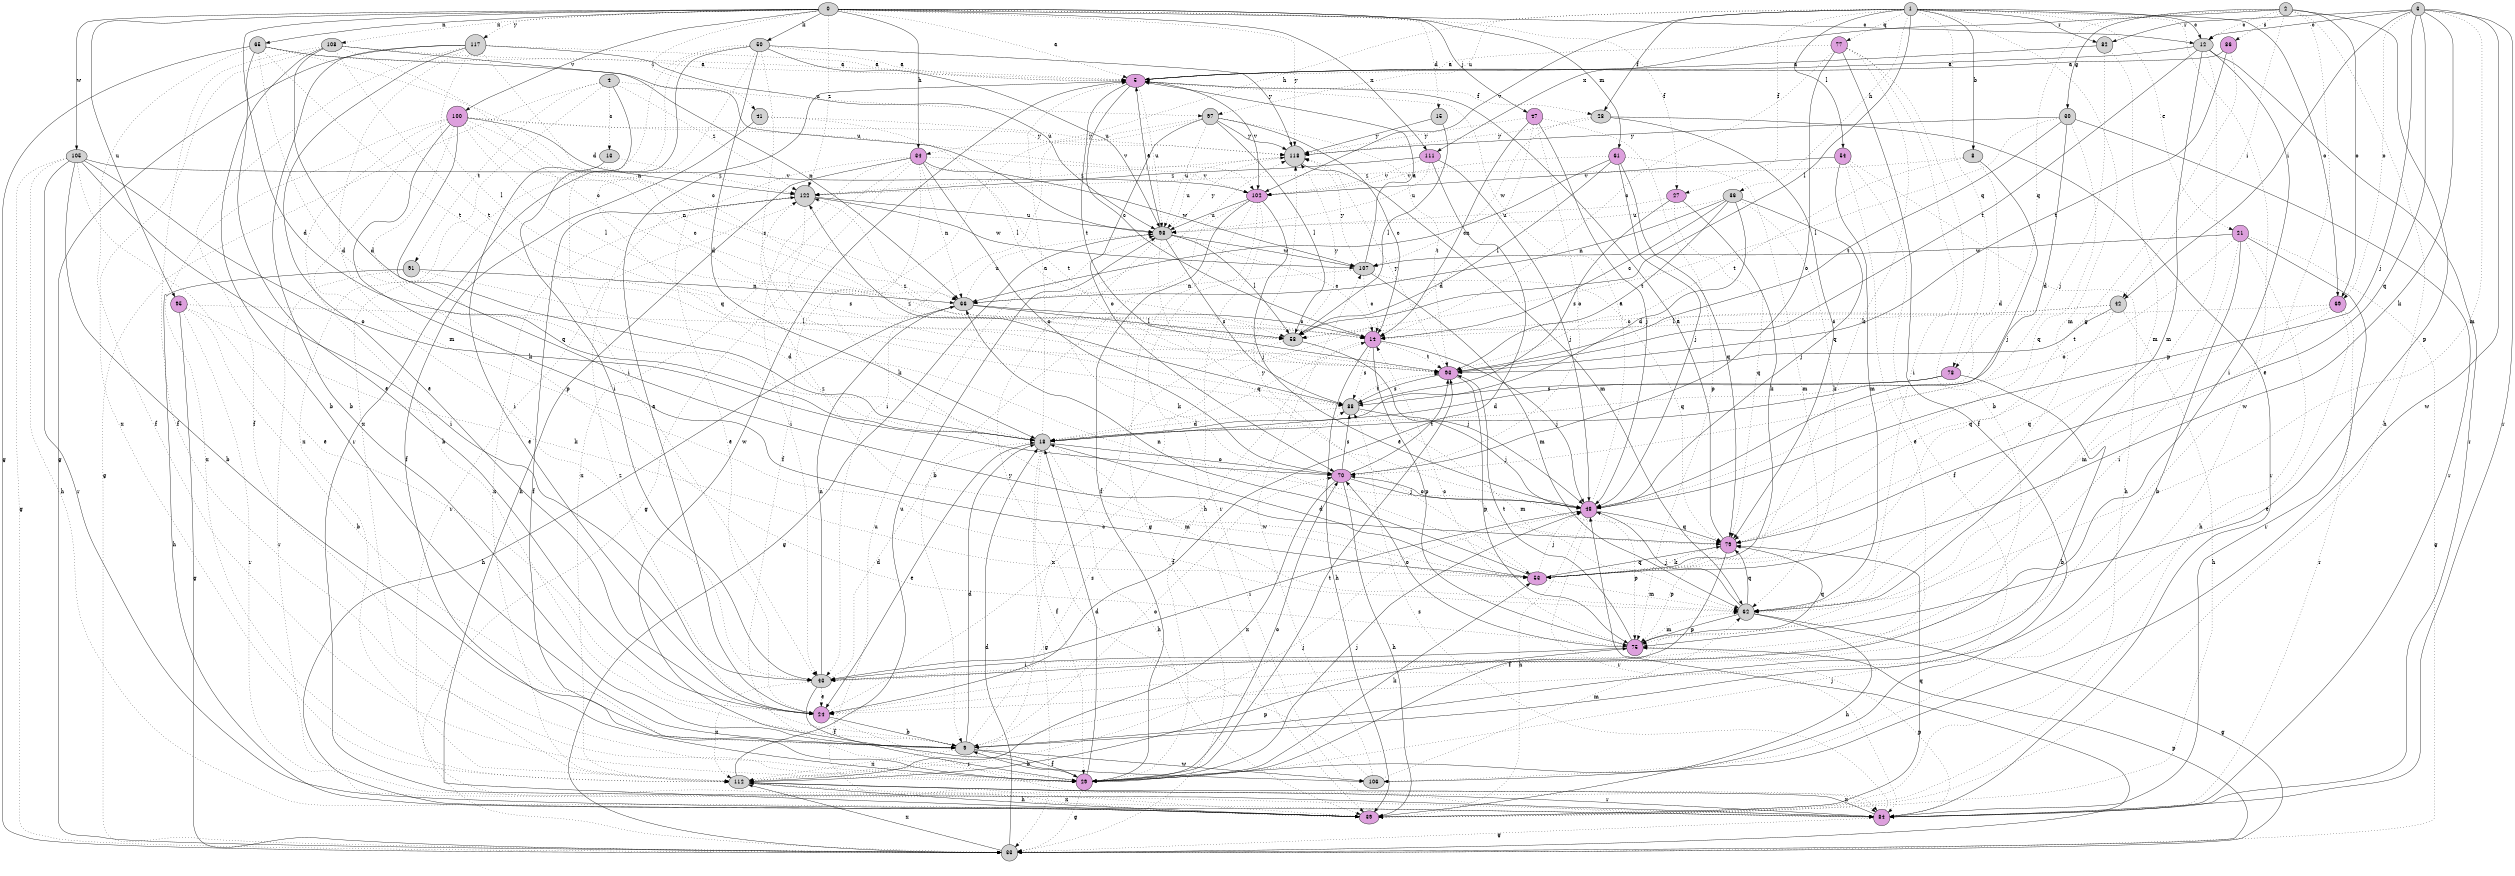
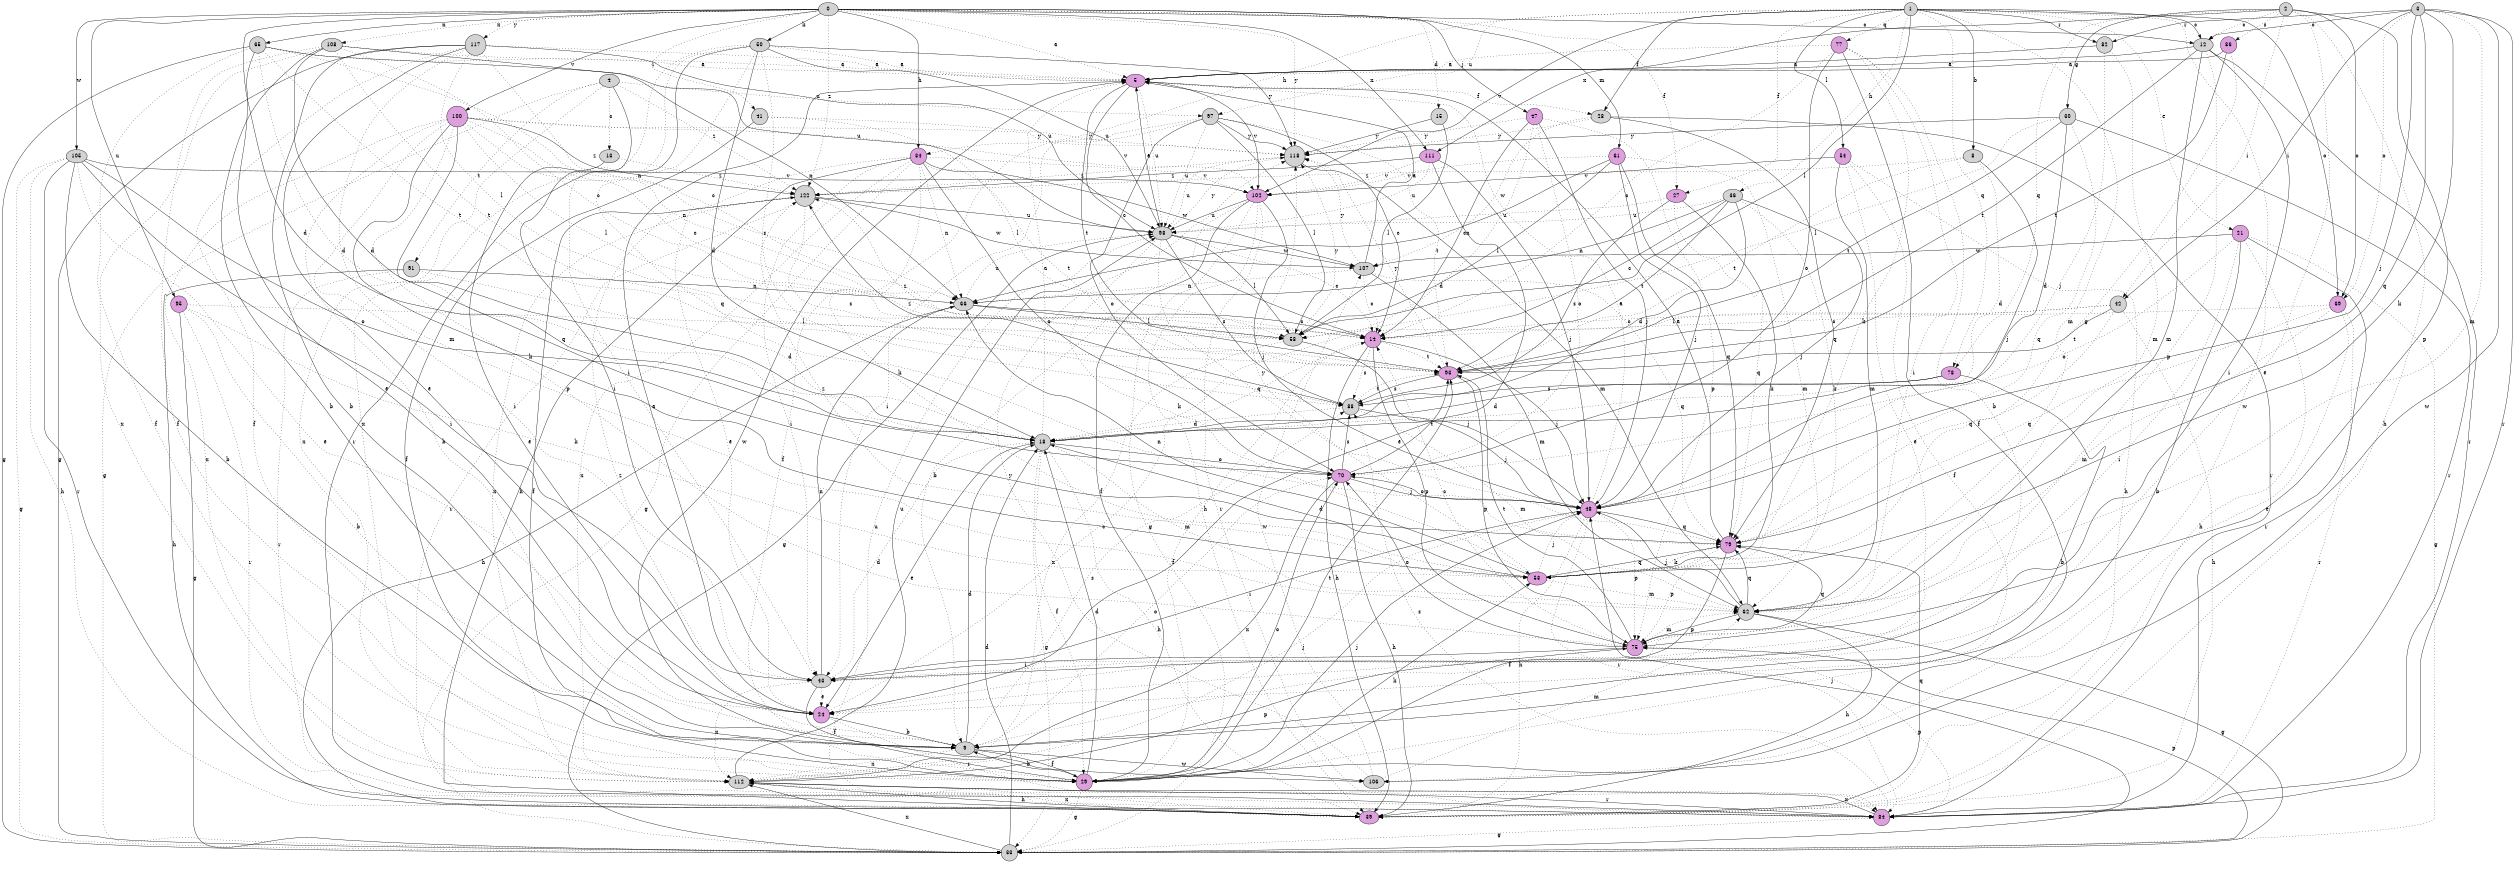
edge "100" -> "122": label "d" -> "z"
